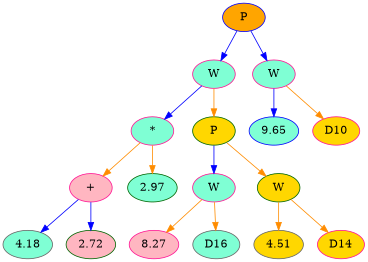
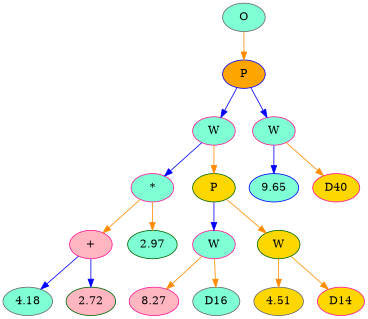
node "O": added
node "D10": label "D10" -> "D40"
